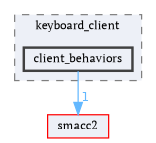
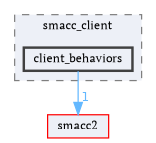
cluster "keyboard_client": label "keyboard_client" -> "smacc_client"
